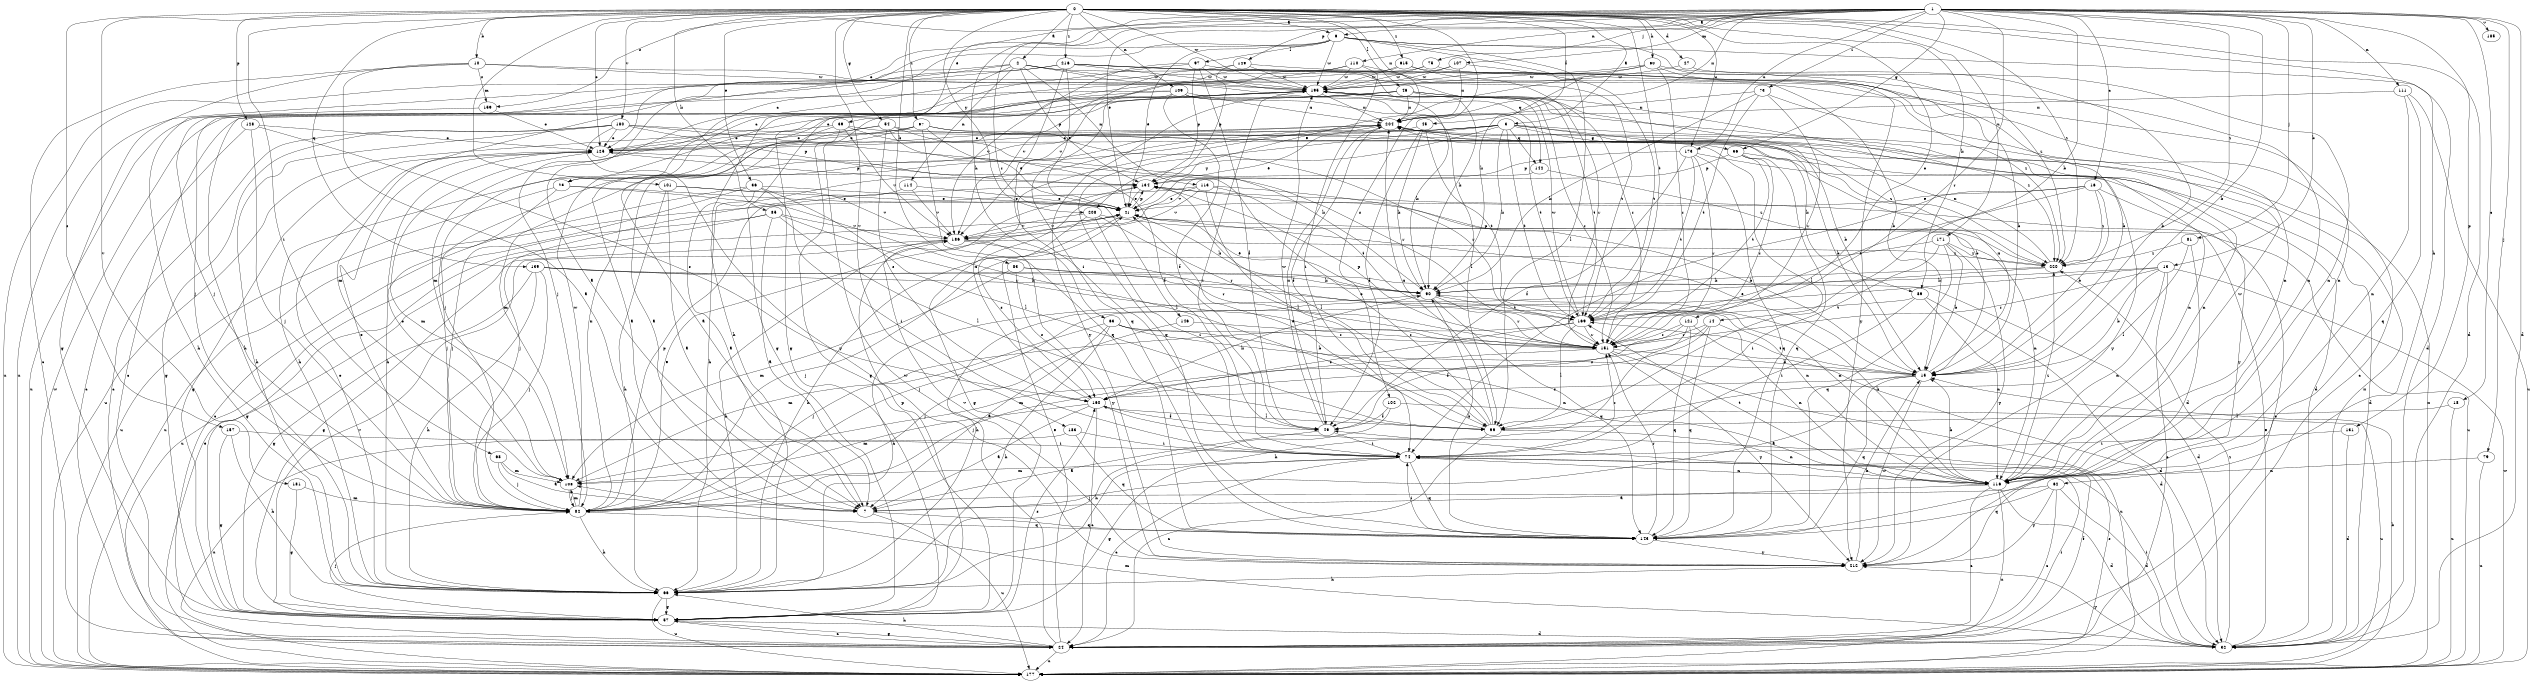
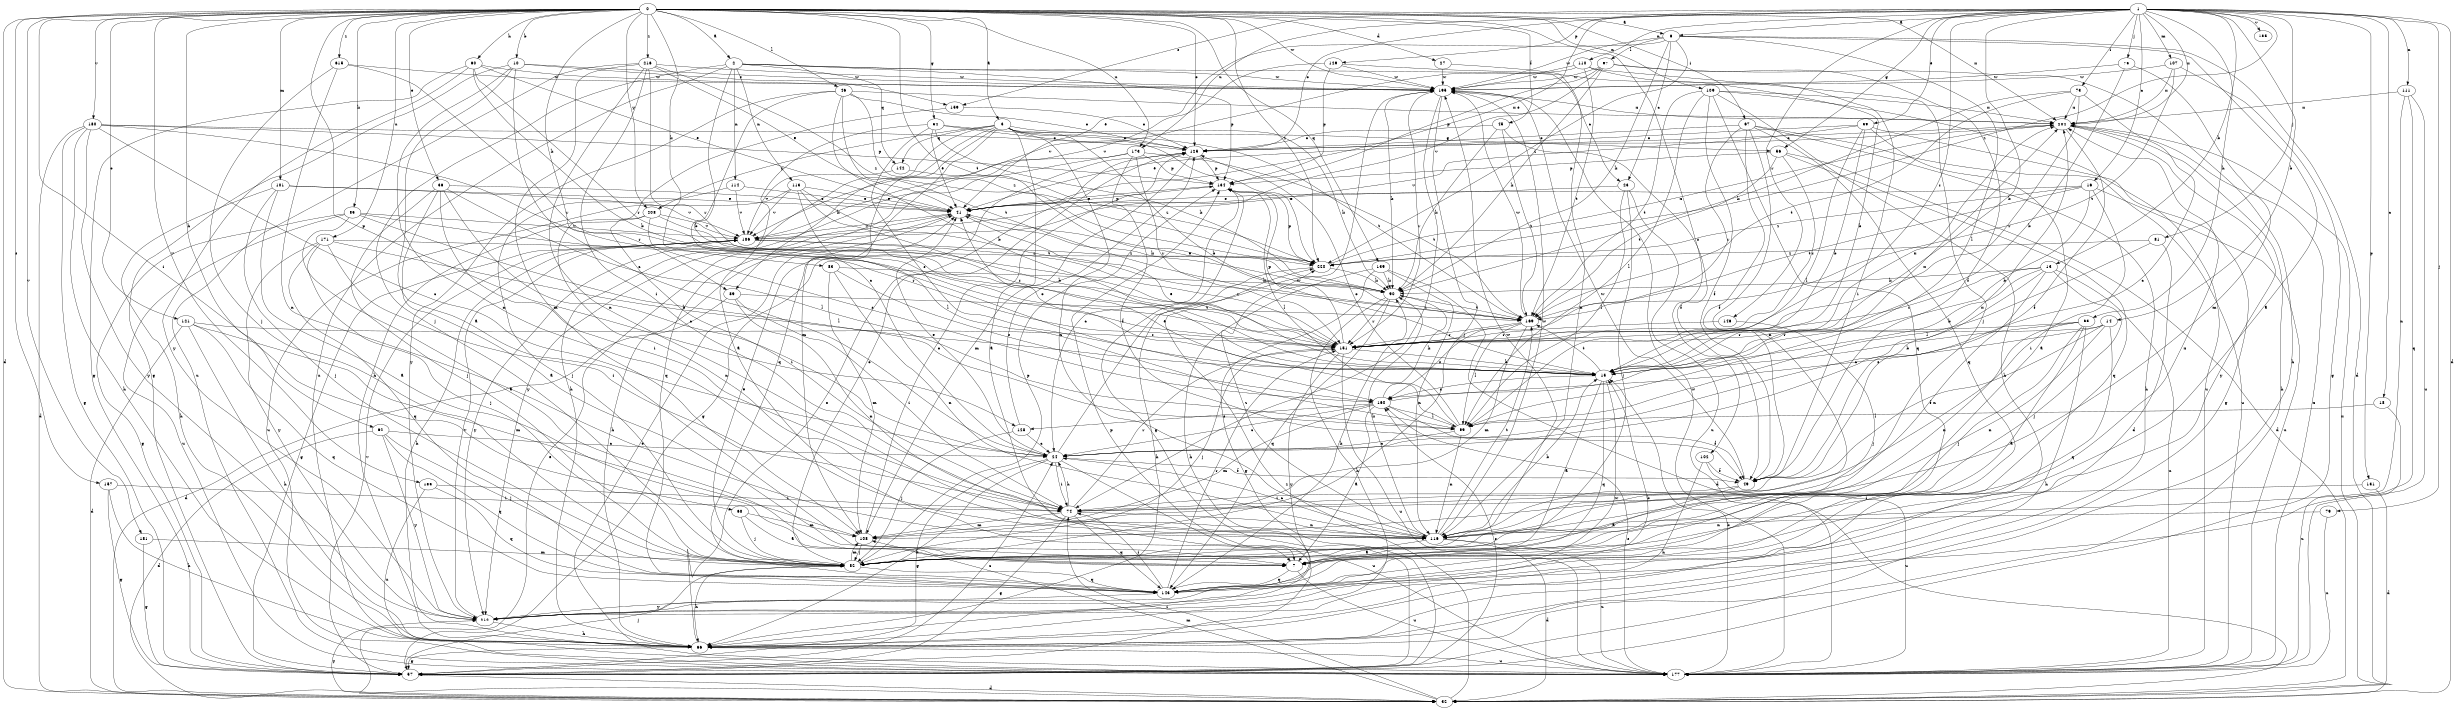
edge "128" -> "160": reversed
edge "99" -> "204": removed, label "x"
edge "139" -> "82": now "101" -> "82"
edge "13" -> "177": label "w" -> "u"
edge "74" -> "24": label "c" -> "h"
